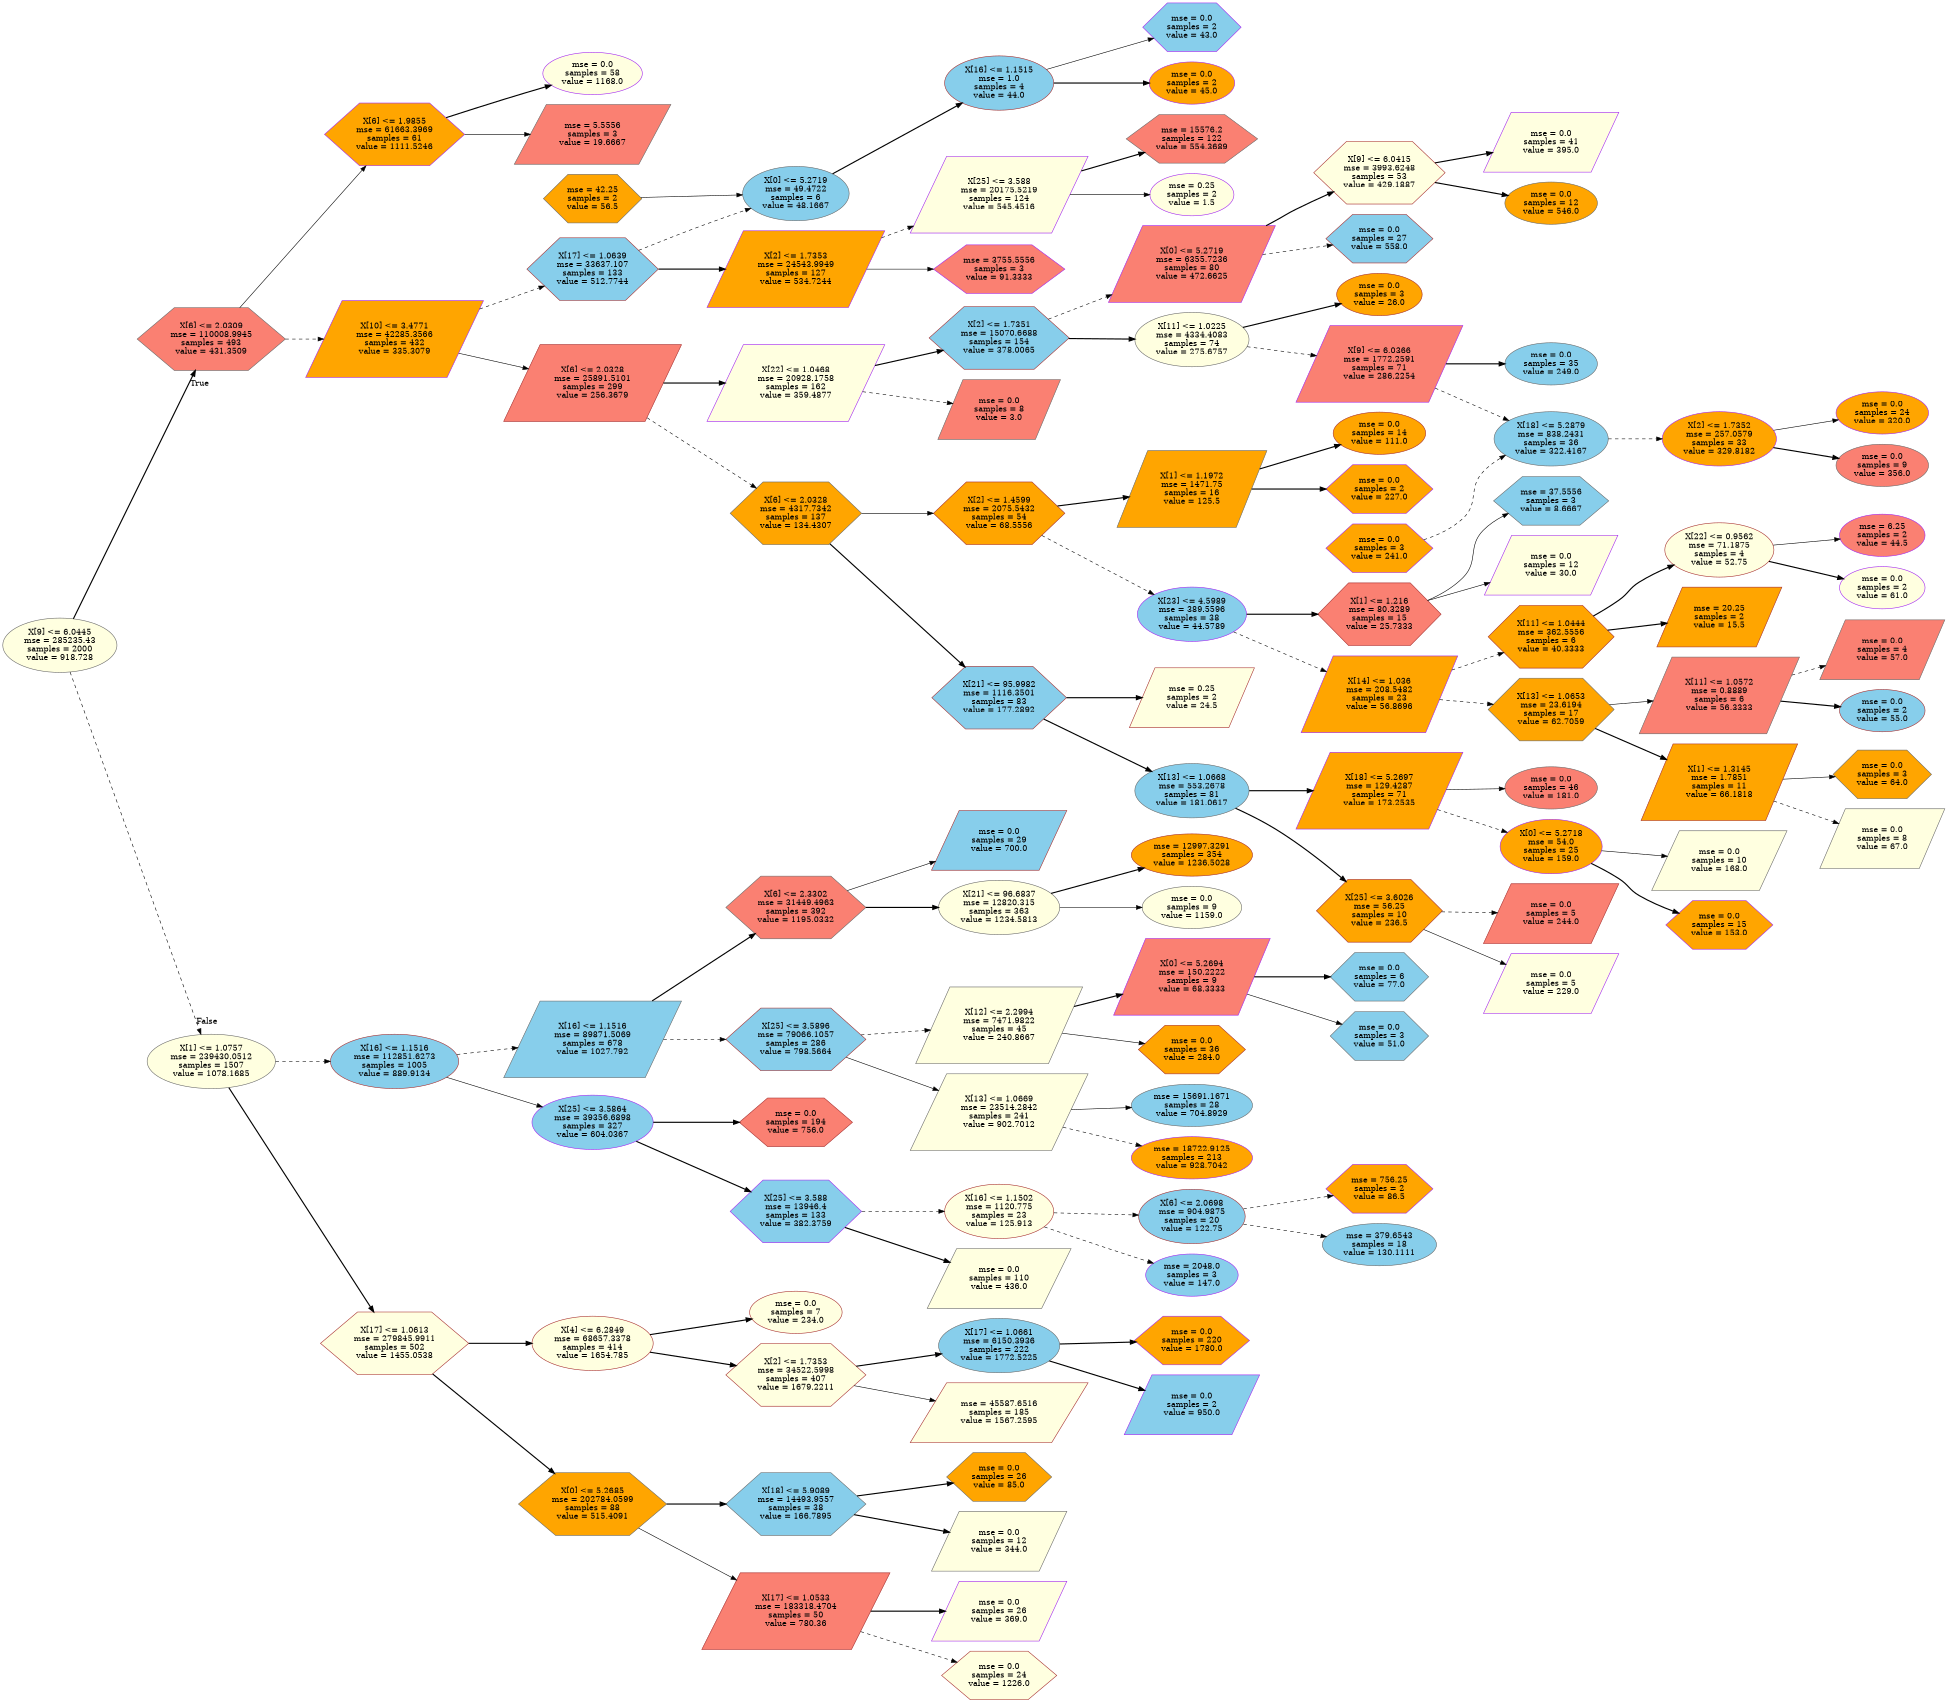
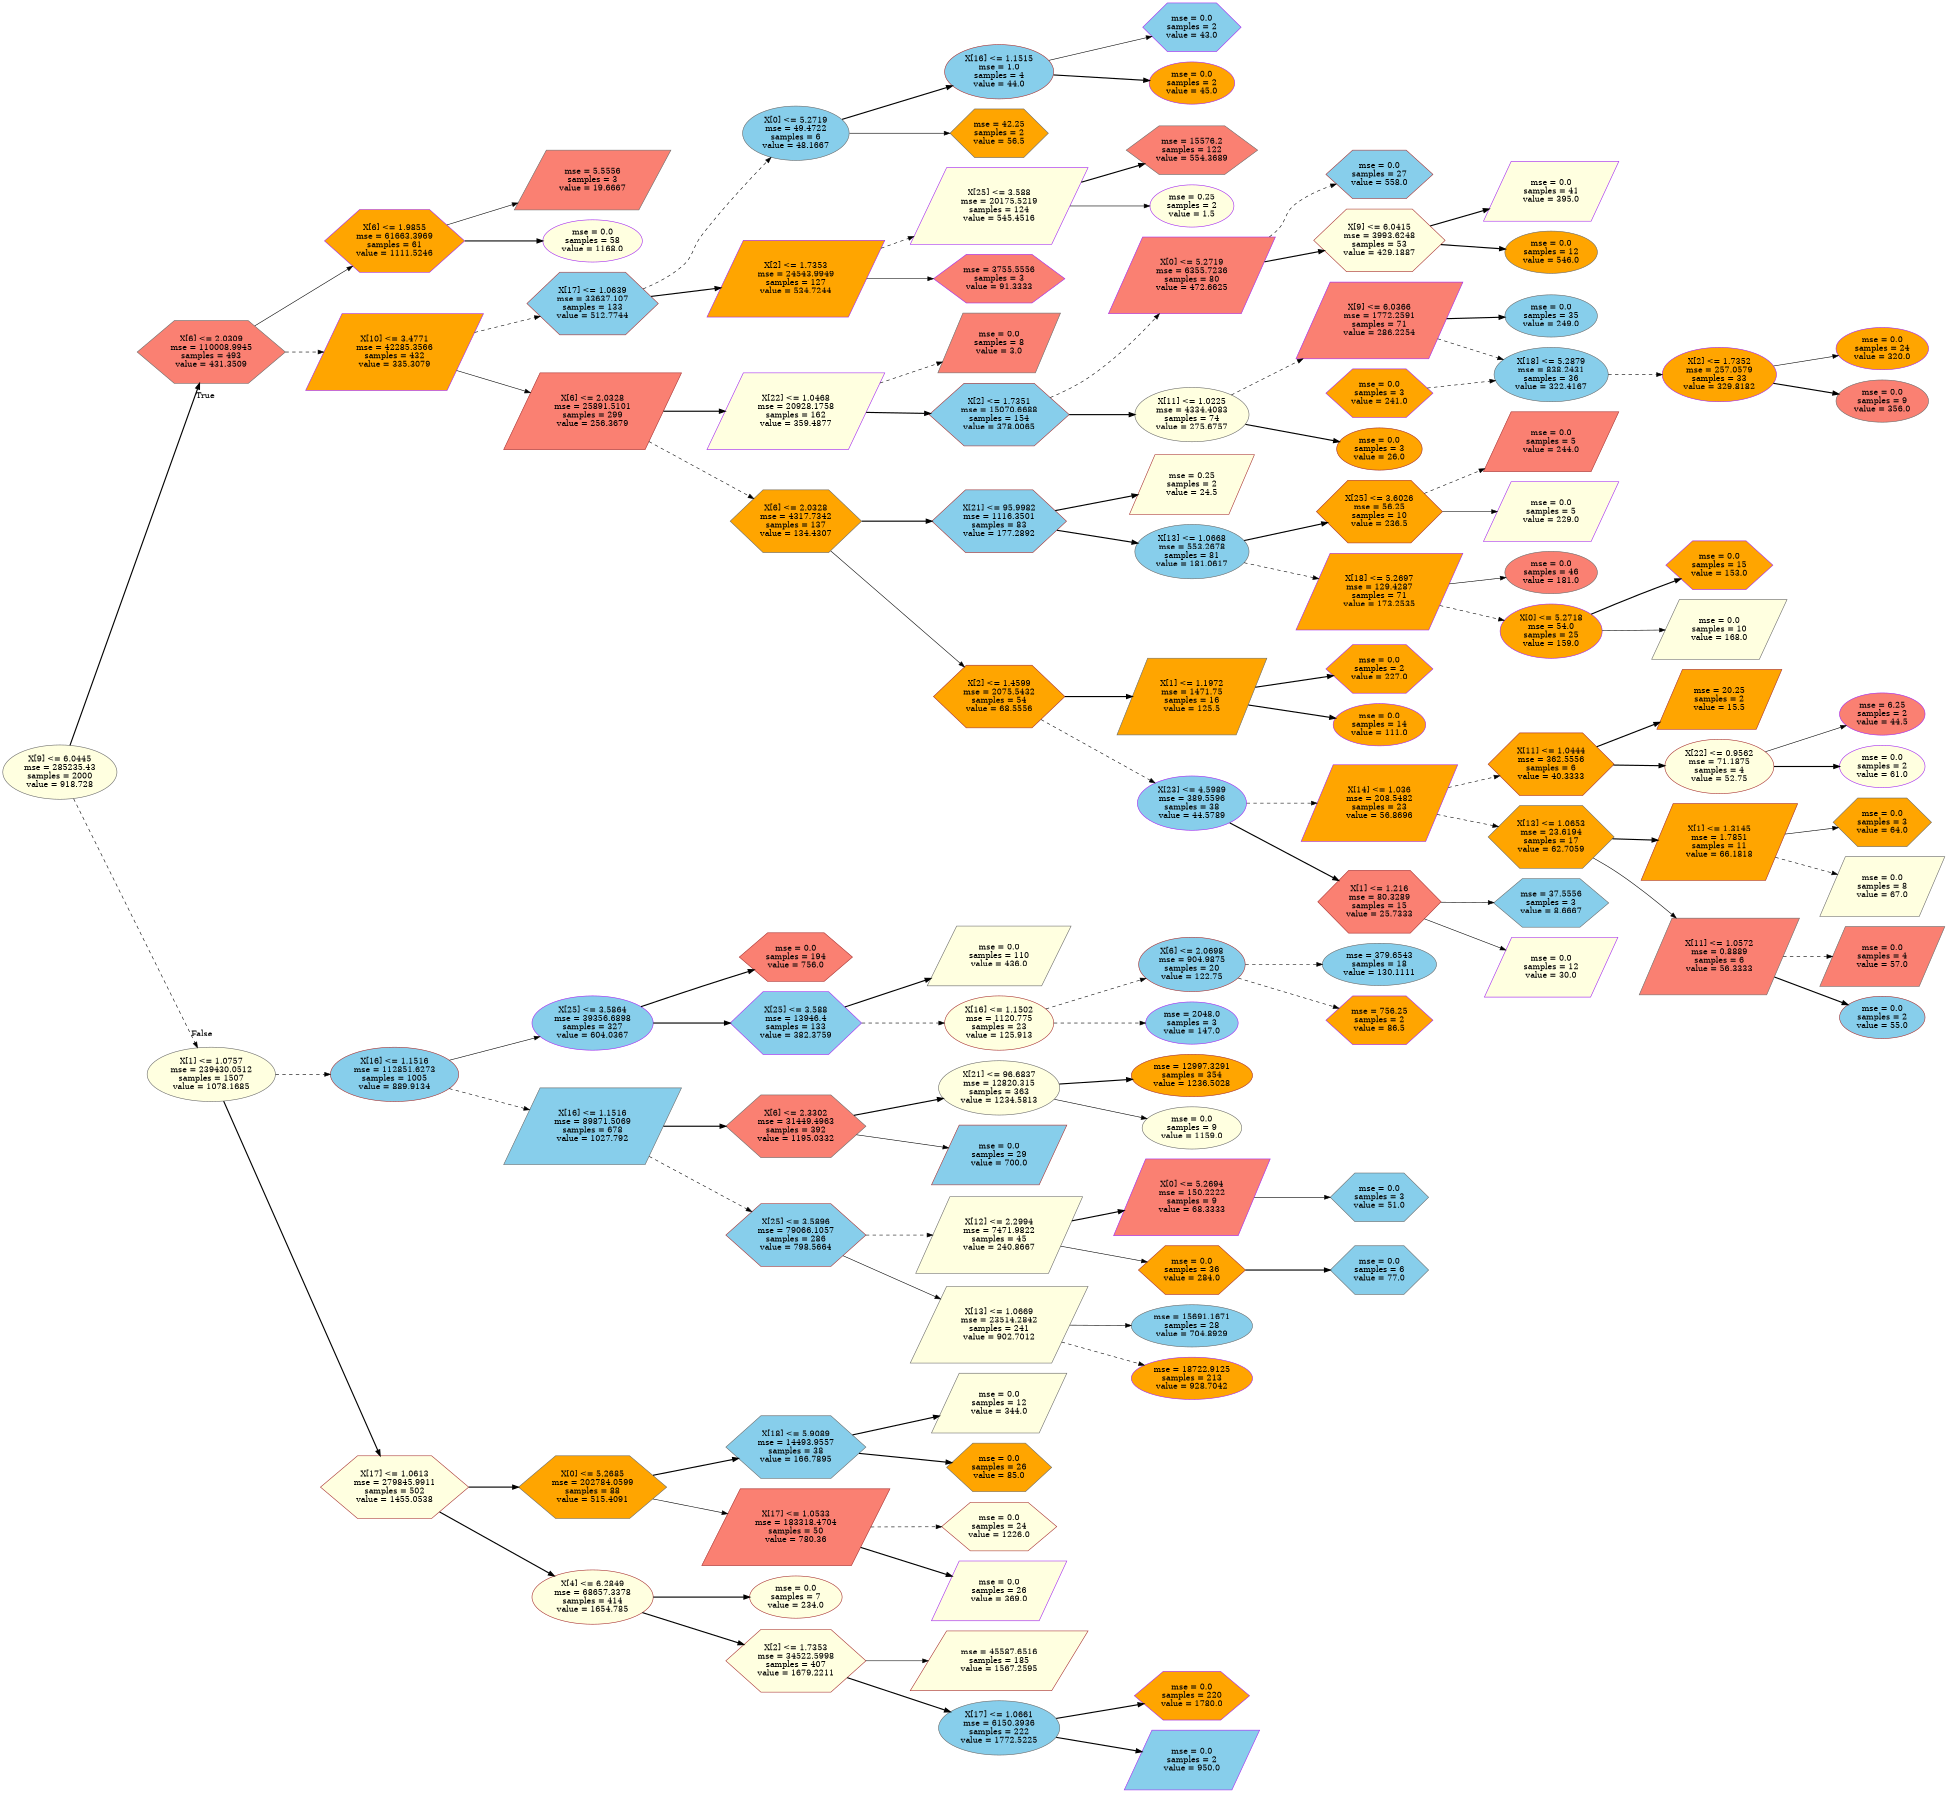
edge "mse = 42.25 samples = 2 value = 56.5" -> "X[0] <= 5.2719 mse = 49.4722 samples = 6 value = 48.1667": reversed
node "mse = 0.0 samples = 14 value = 111.0": color brown -> purple
edge "X[13] <= 1.0668 mse = 553.2678 samples = 81 value = 181.0617" -> "X[18] <= 5.2697 mse = 129.4287 samples = 71 value = 173.2535": style bold -> dashed
edge "X[0] <= 5.2694 mse = 150.2222 samples = 9 value = 68.3333" -> "mse = 0.0 samples = 6 value = 77.0": now "mse = 0.0 samples = 36 value = 284.0" -> "mse = 0.0 samples = 6 value = 77.0"
